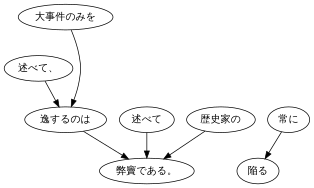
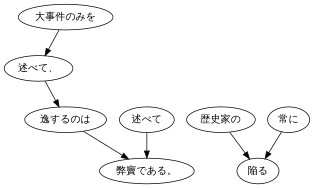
edge "大事件のみを" -> "逸するのは": now "大事件のみを" -> "述べて、"
edge "歴史家の" -> "弊竇である。": now "歴史家の" -> "陥る"
